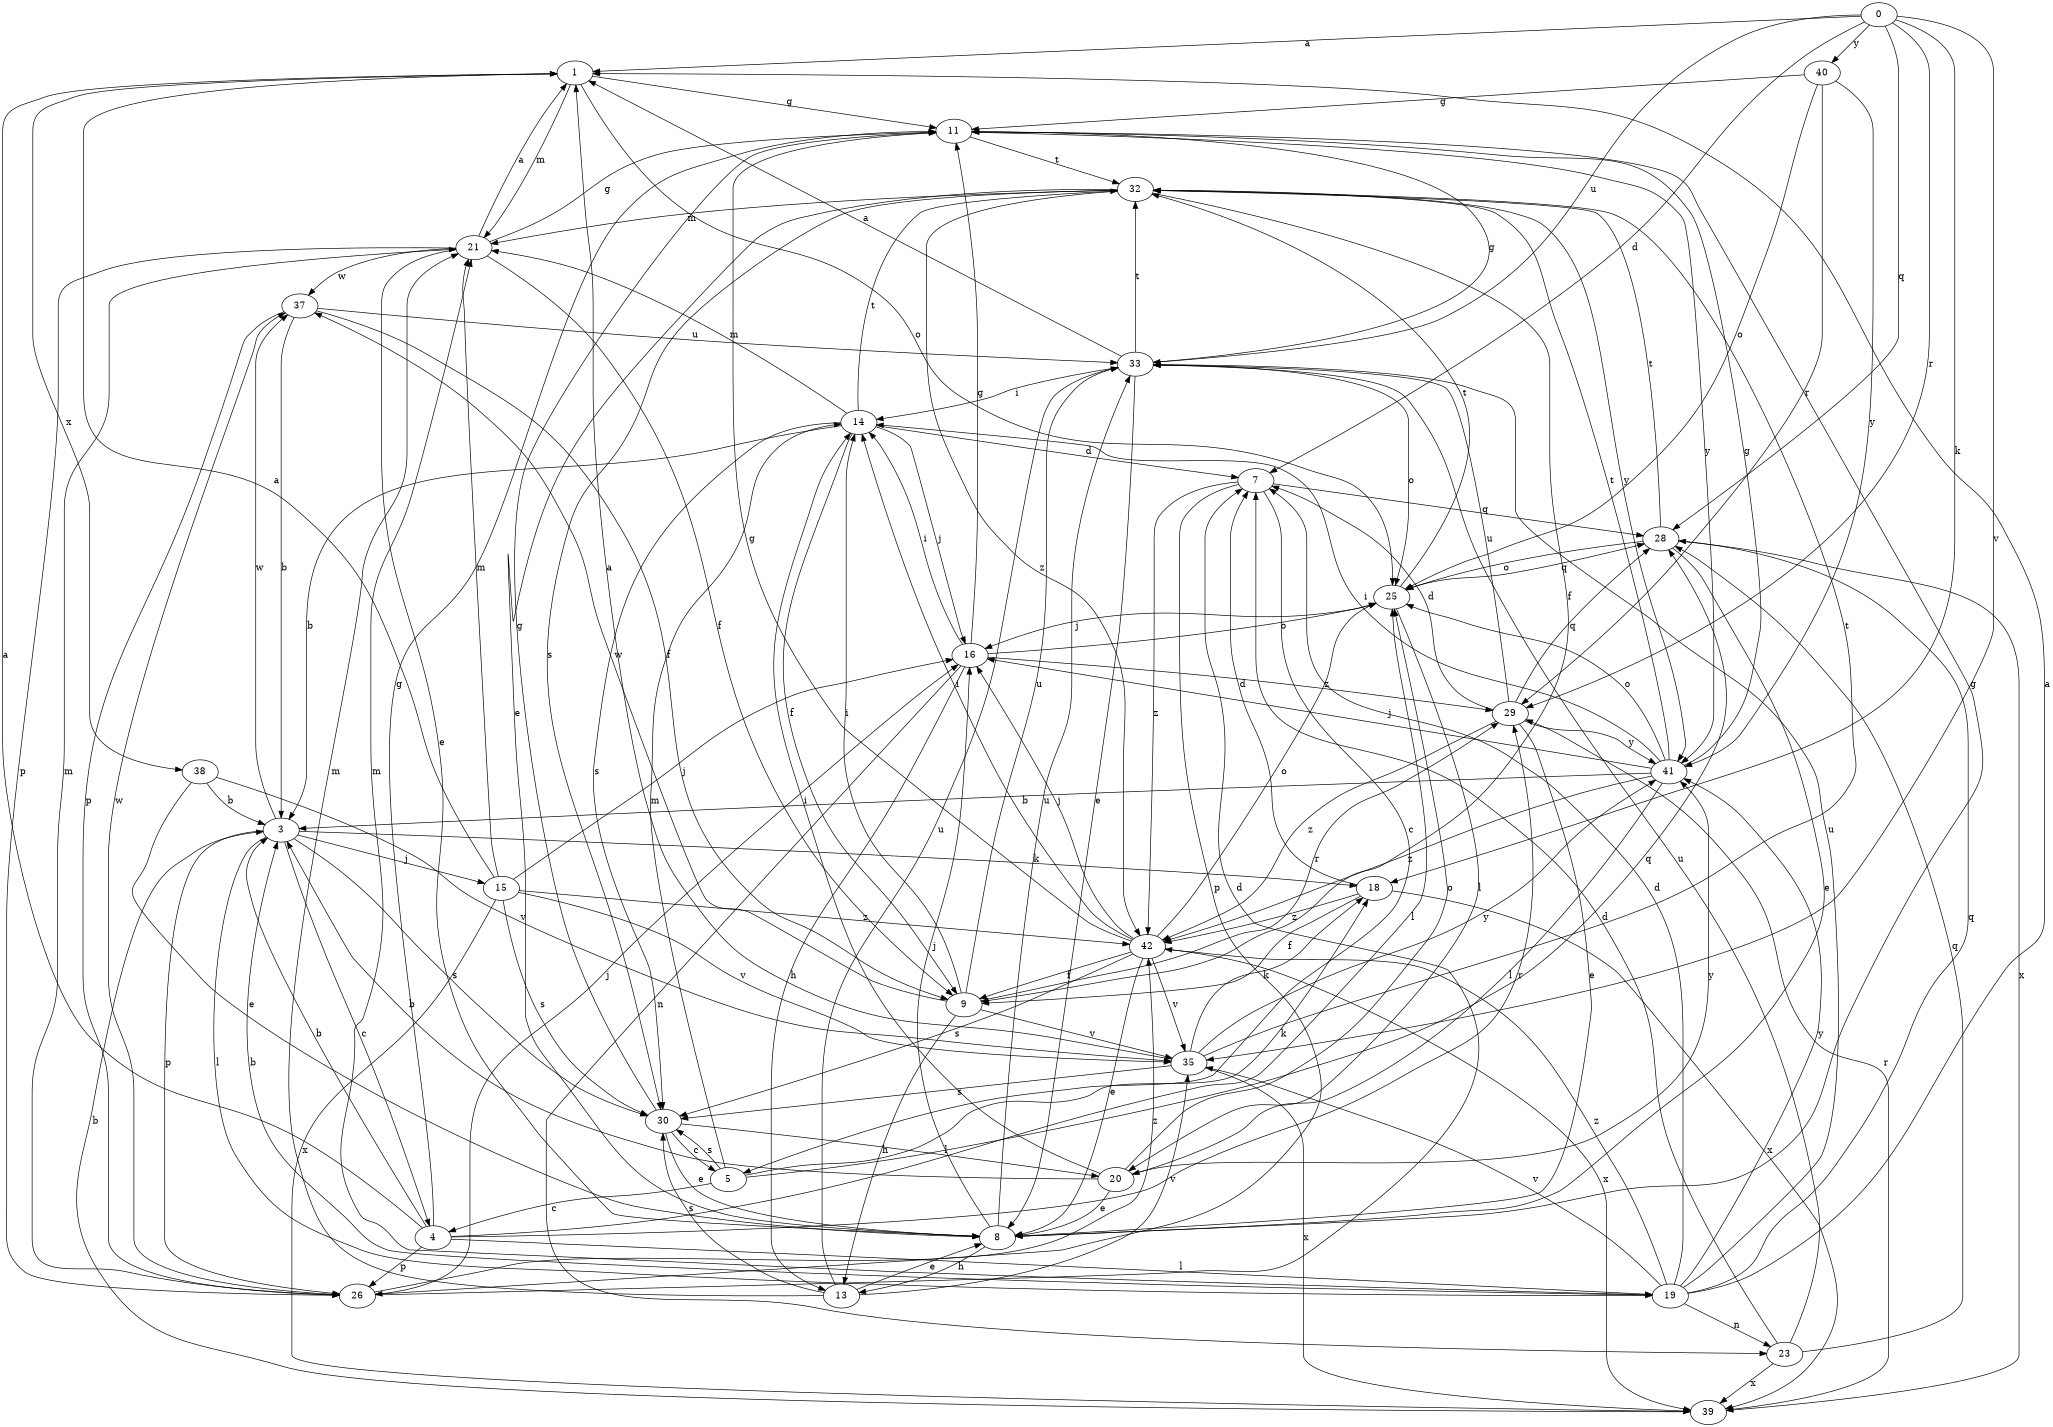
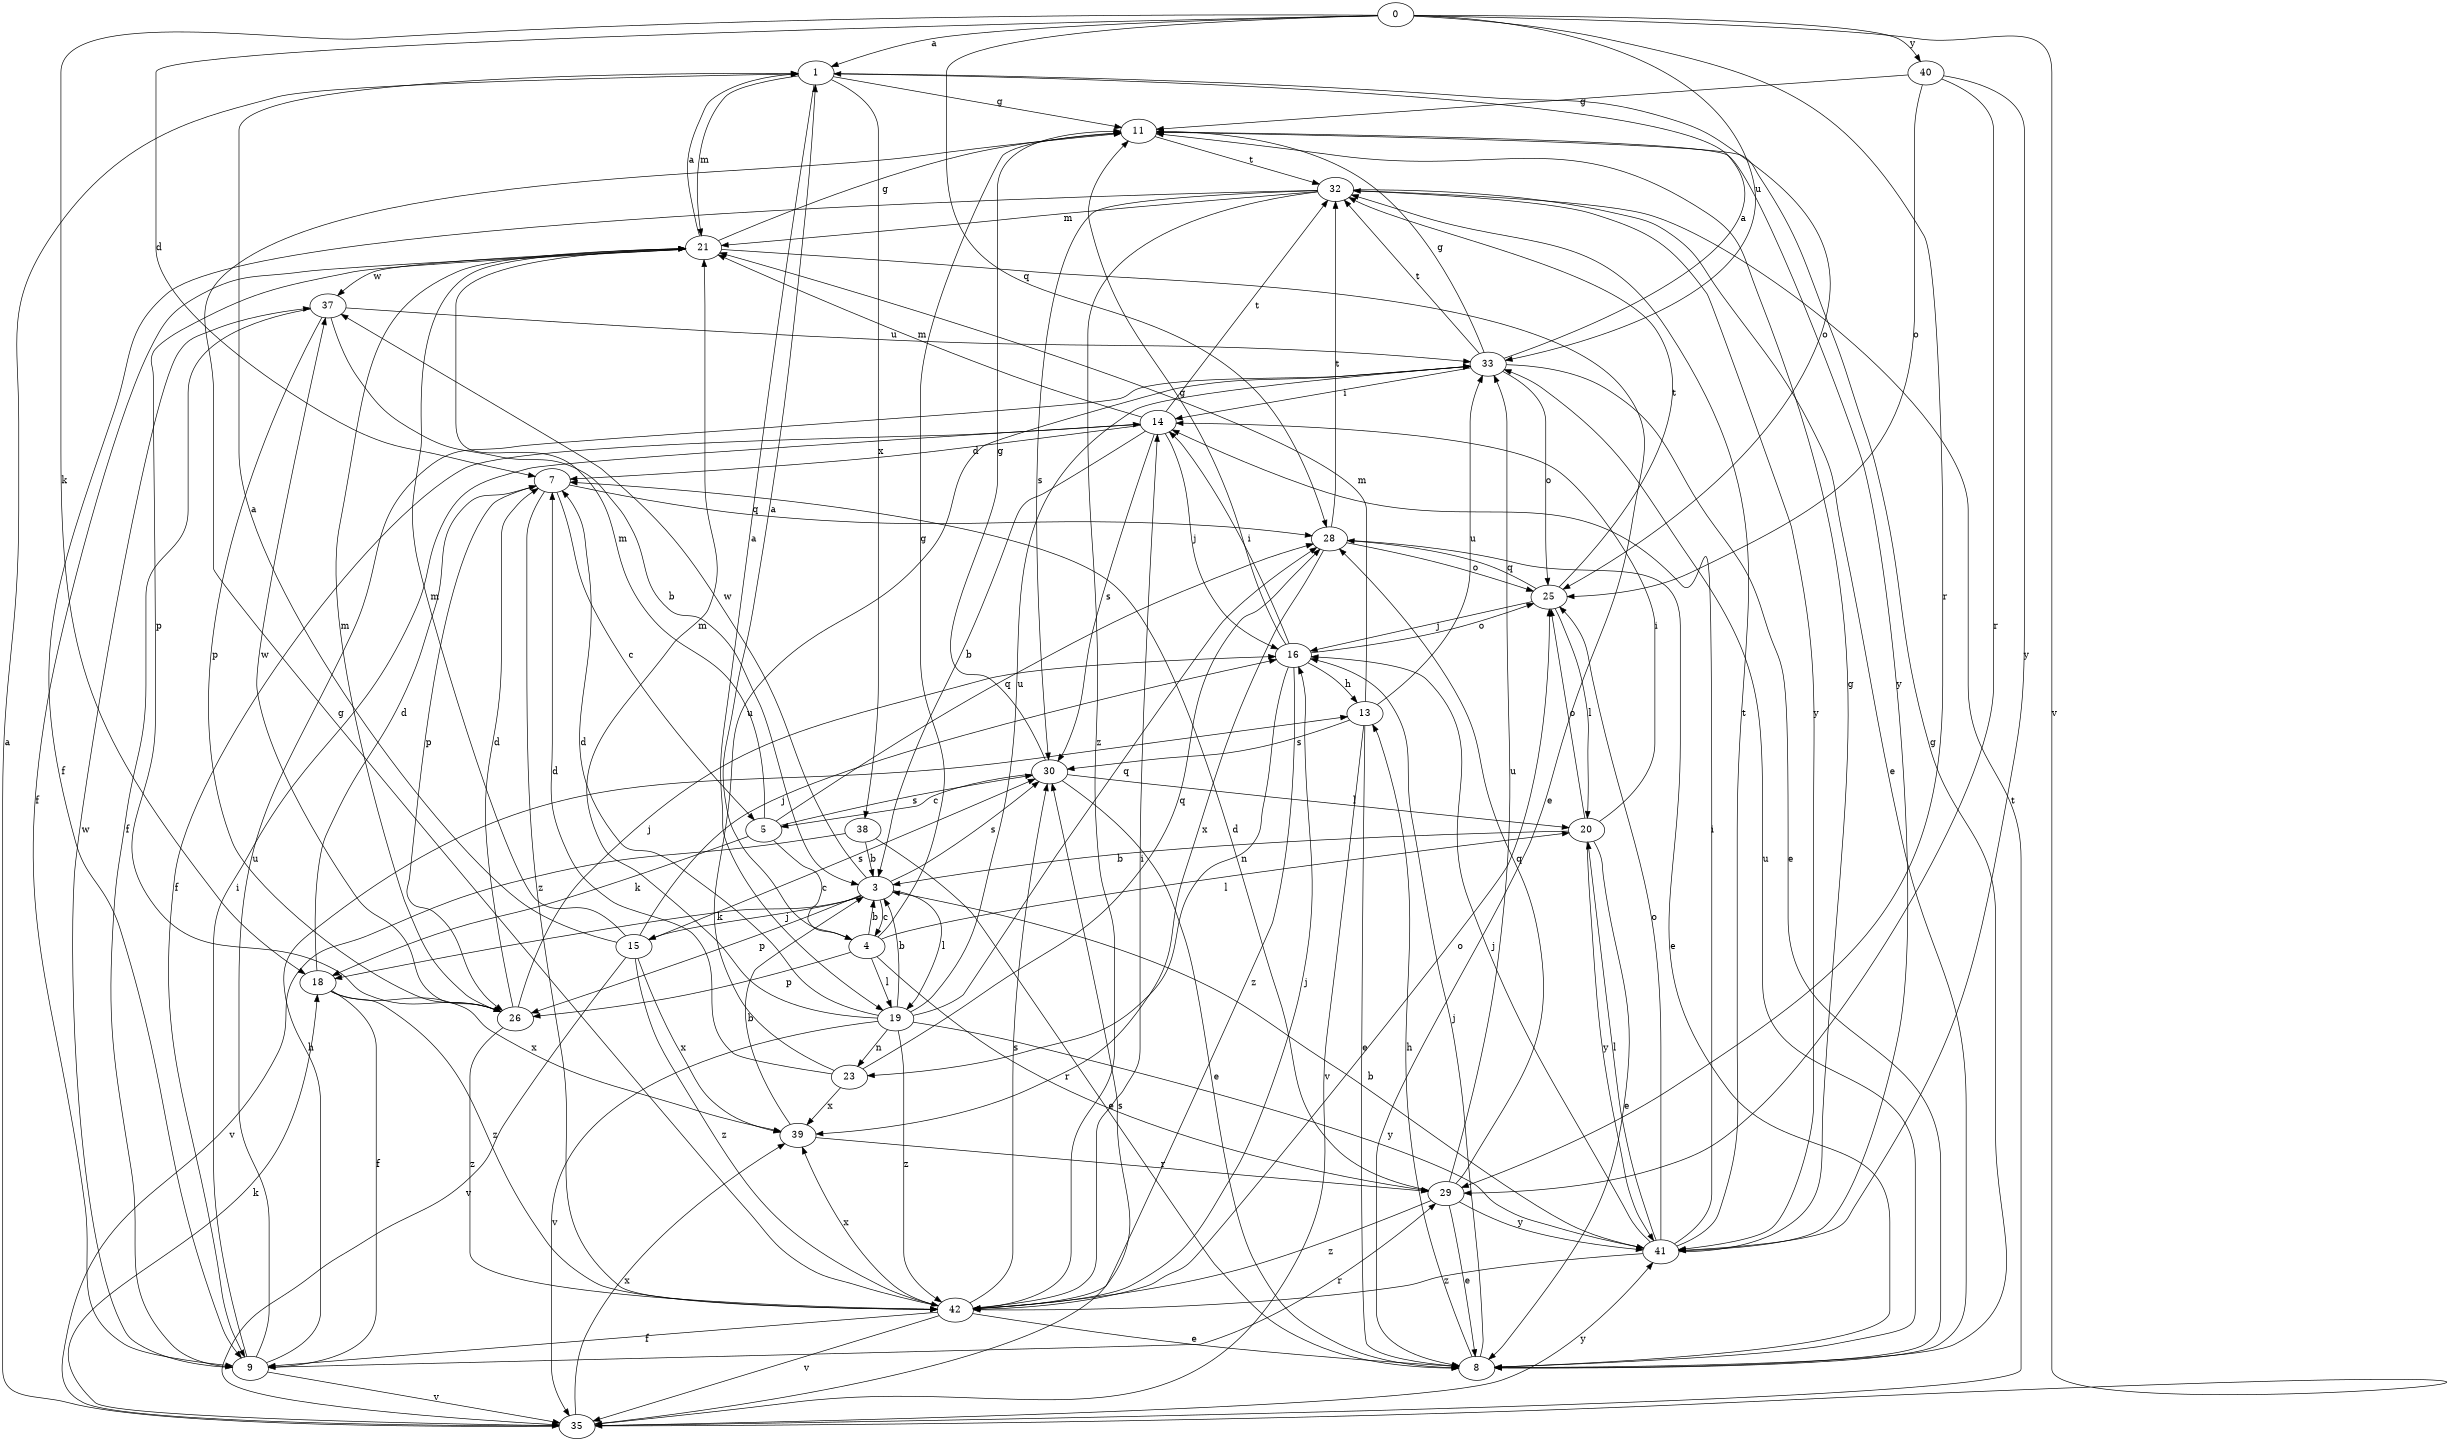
edge "19" -> "1": reversed
edge "16" -> "29": now "16" -> "42"
edge "5" -> "14": now "5" -> "21"
edge "4" -> "25": now "4" -> "20"
